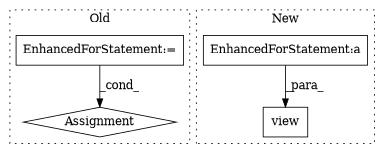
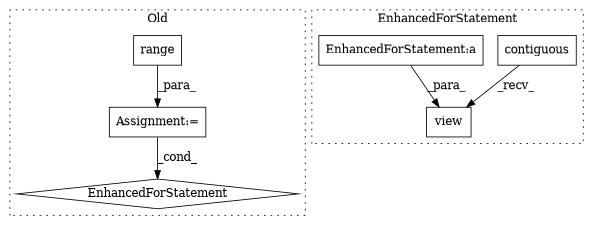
cluster "New": label "New" -> "EnhancedForStatement"
node "EnhancedForStatement:=": label "EnhancedForStatement:=" -> "Assignment:="
node "range": added
node "contiguous": added
node "Assignment": label "Assignment" -> "EnhancedForStatement"
